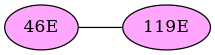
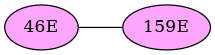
node "119E": label "119E" -> "159E"
